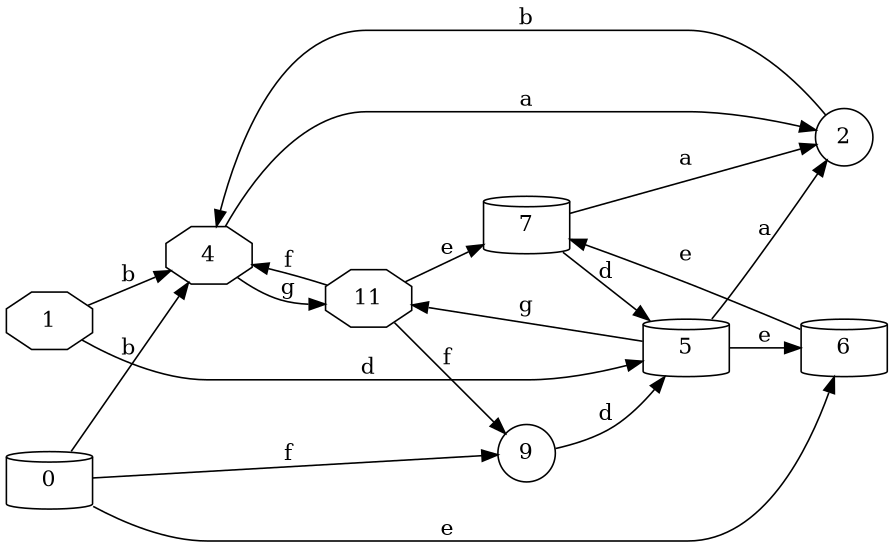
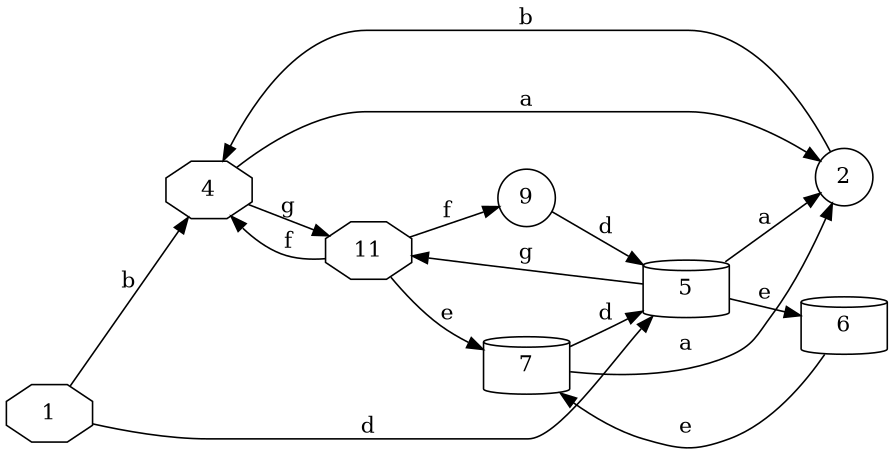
node "0": removed
